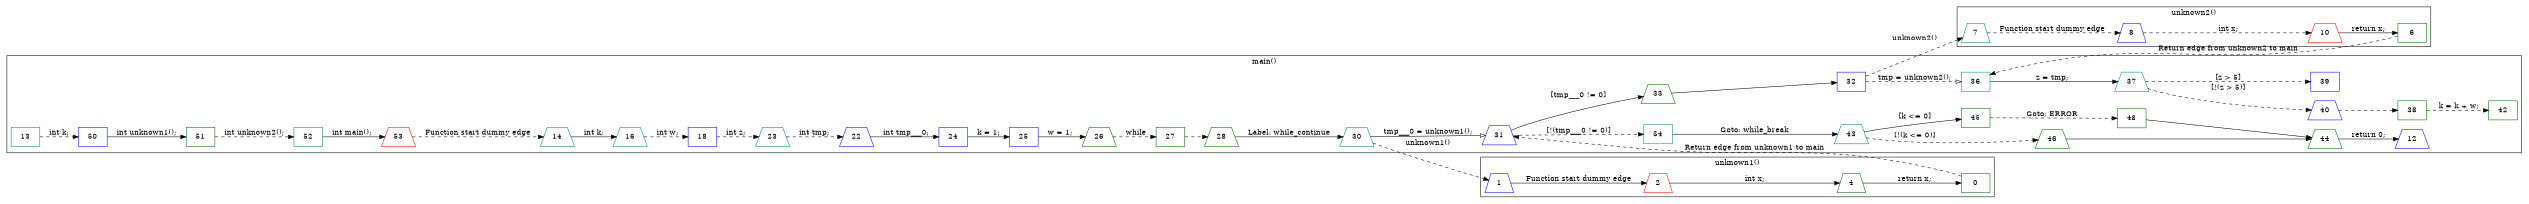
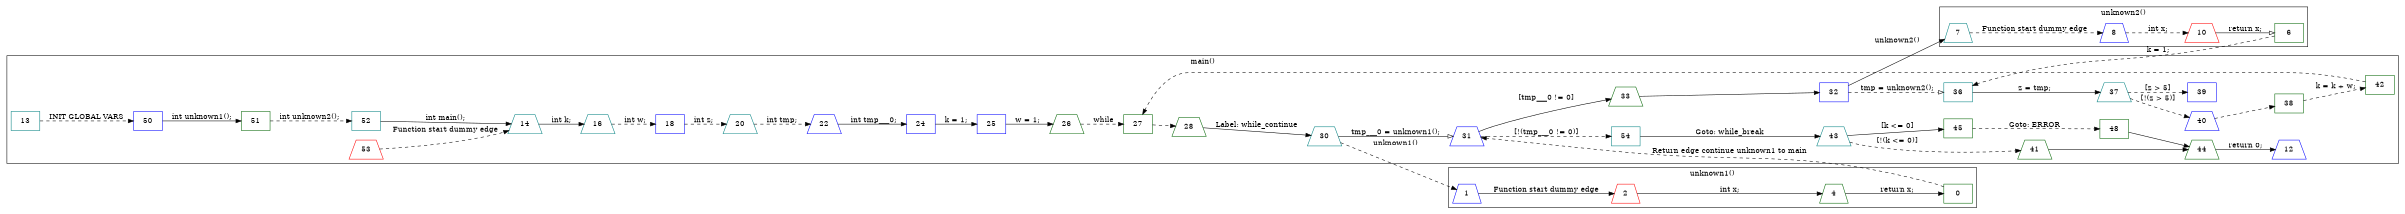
edge "10" -> "6": arrowhead normal -> empty
edge "6" -> "36": label "Return edge from unknown2 to main" -> "k = 1;"
edge "32" -> "7": style dashed -> solid
edge "42" -> "27": added
edge "13" -> "50": label "int k;" -> "INIT GLOBAL VARS"
edge "52" -> "53": now "52" -> "14"
node "23": label "23" -> "20"
node "46": label "46" -> "41"
edge "0" -> "31": label "Return edge from unknown1 to main" -> "Return edge continue unknown1 to main"
